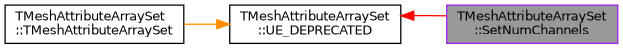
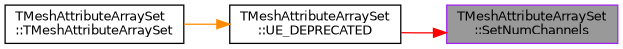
edge "TMeshAttributeArraySet ::SetNumChannels" -> "TMeshAttributeArraySet ::UE_DEPRECATED": reversed
